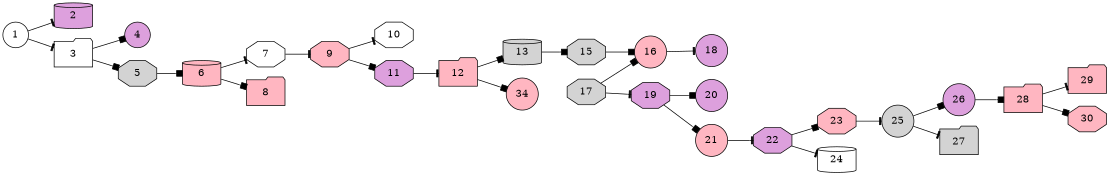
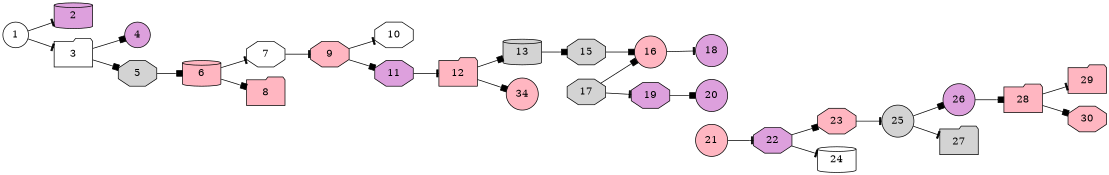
edge "19" -> "21": removed
